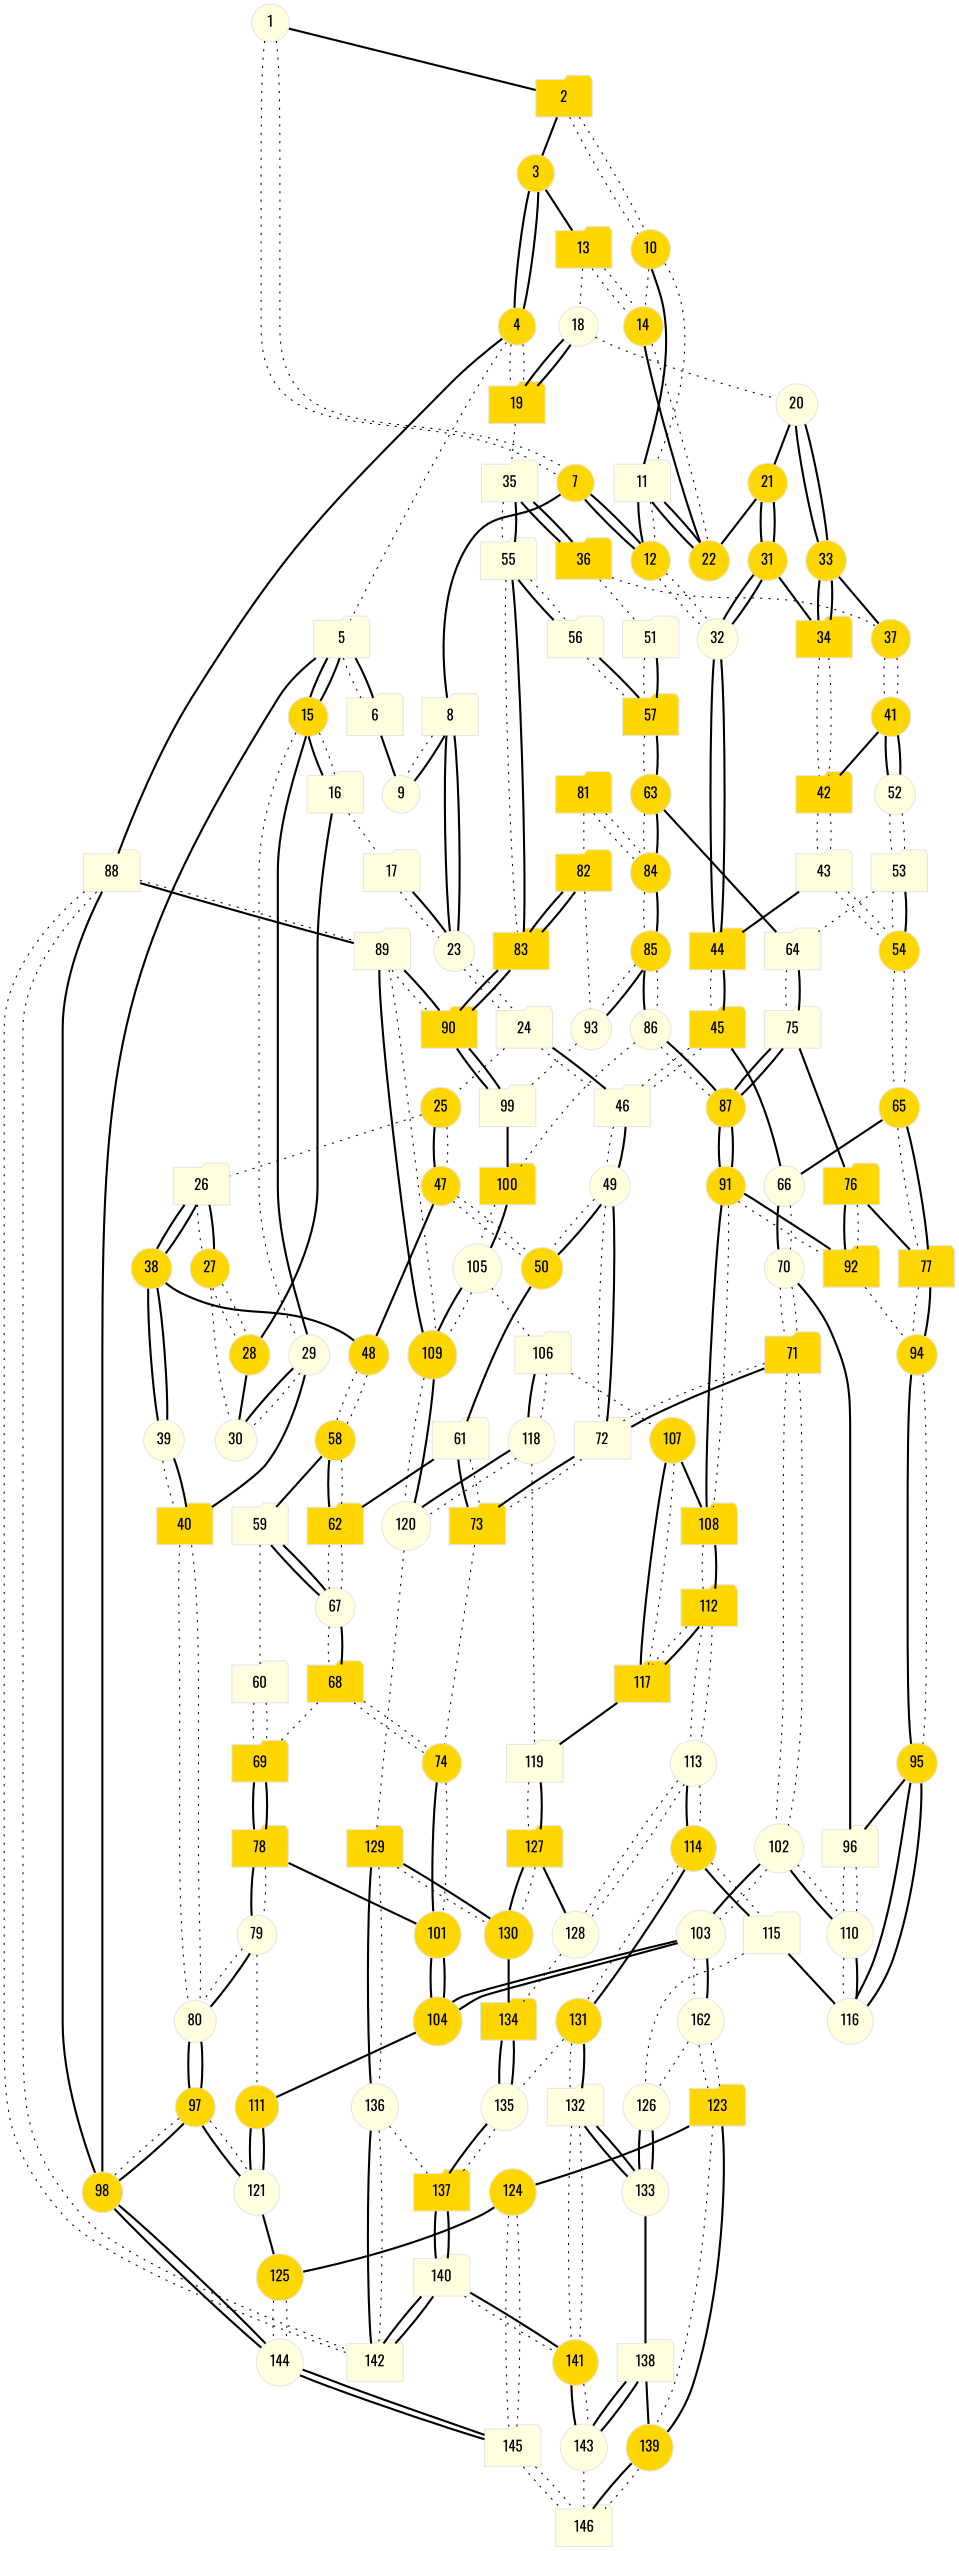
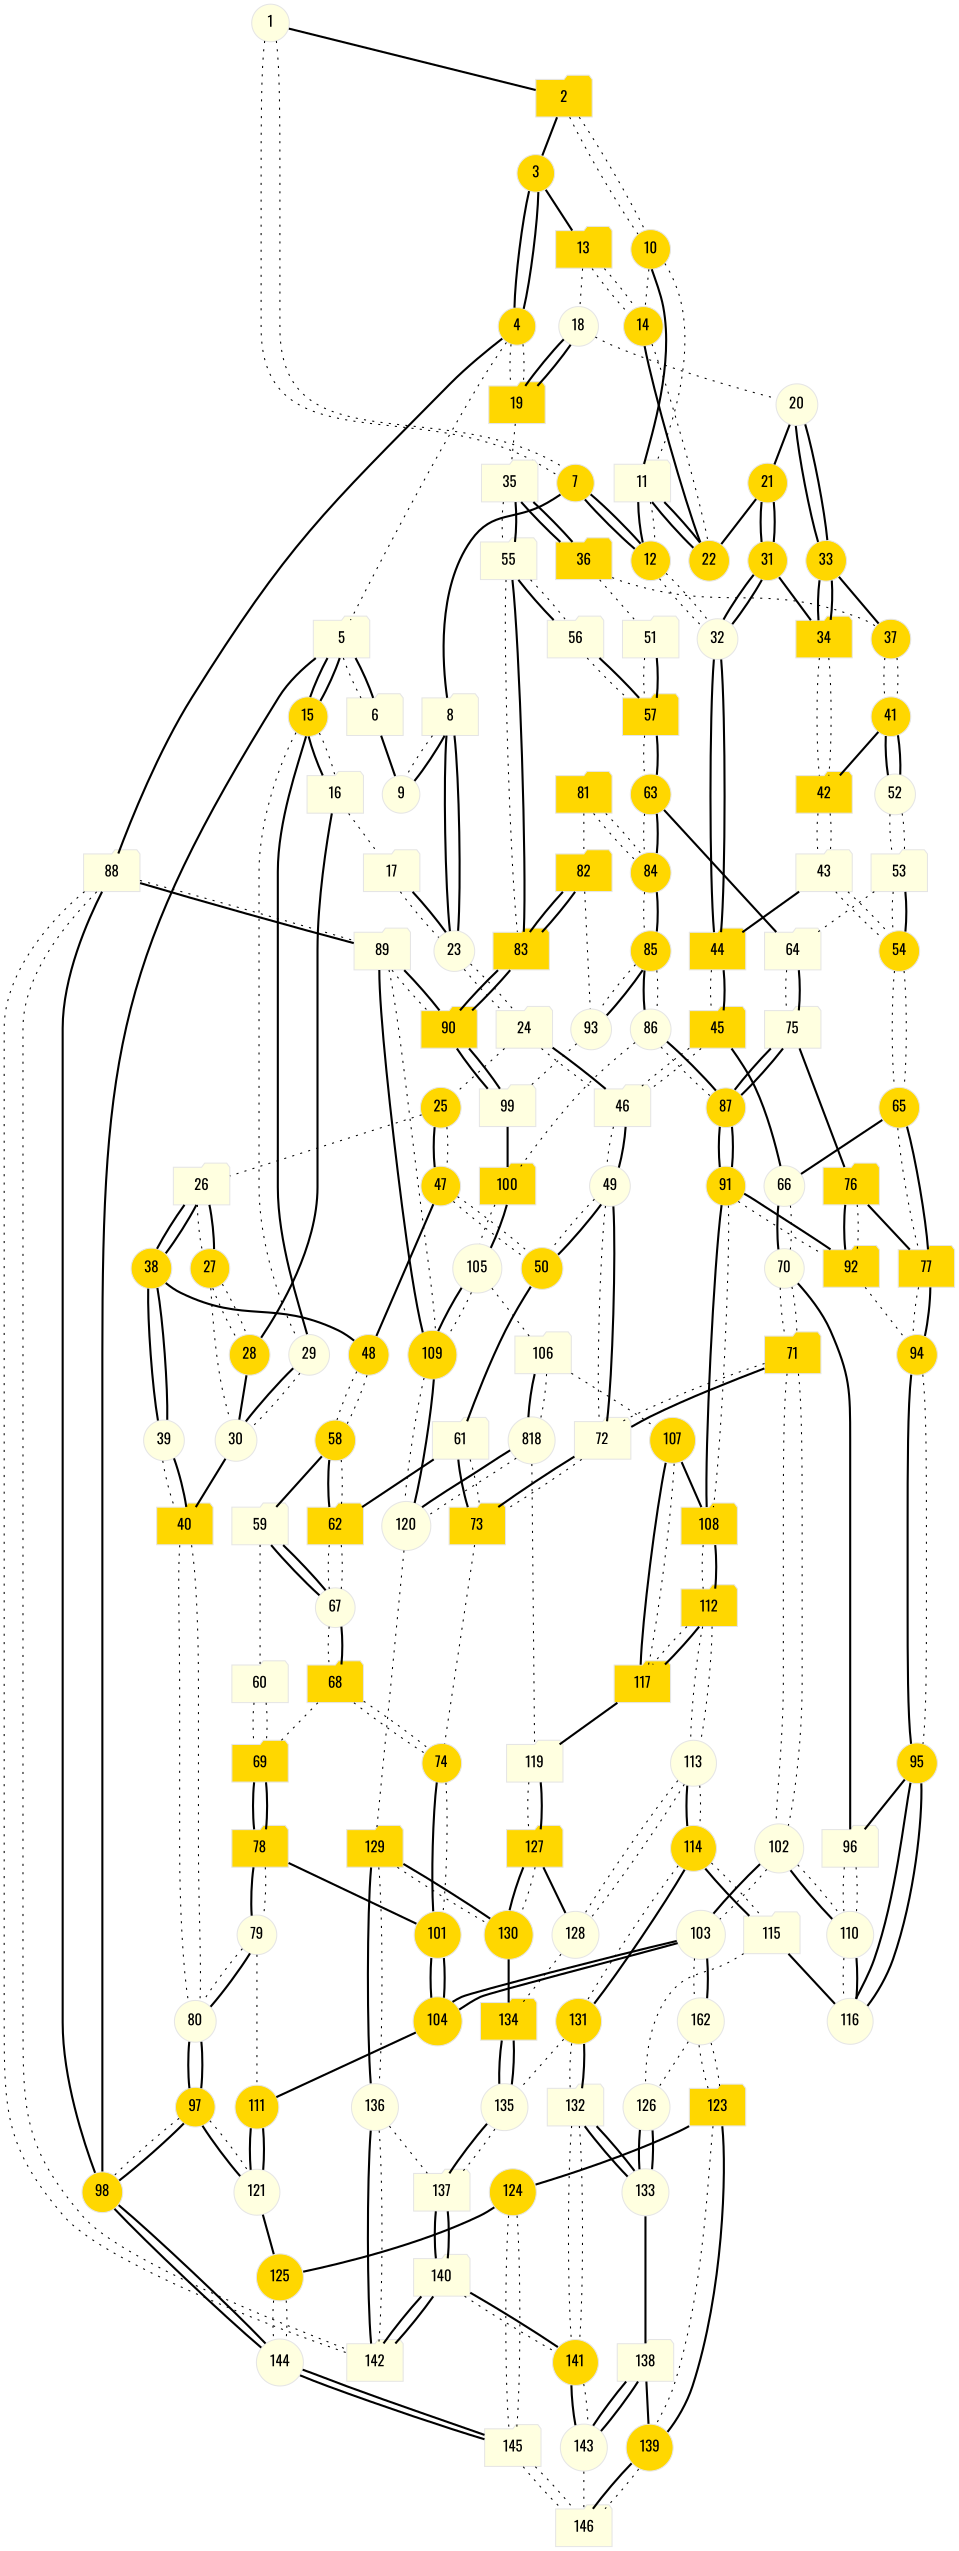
node "118": label "118" -> "818"
edge "29" -- "40": now "30" -- "40"
node "137": fillcolor gold -> lightyellow
